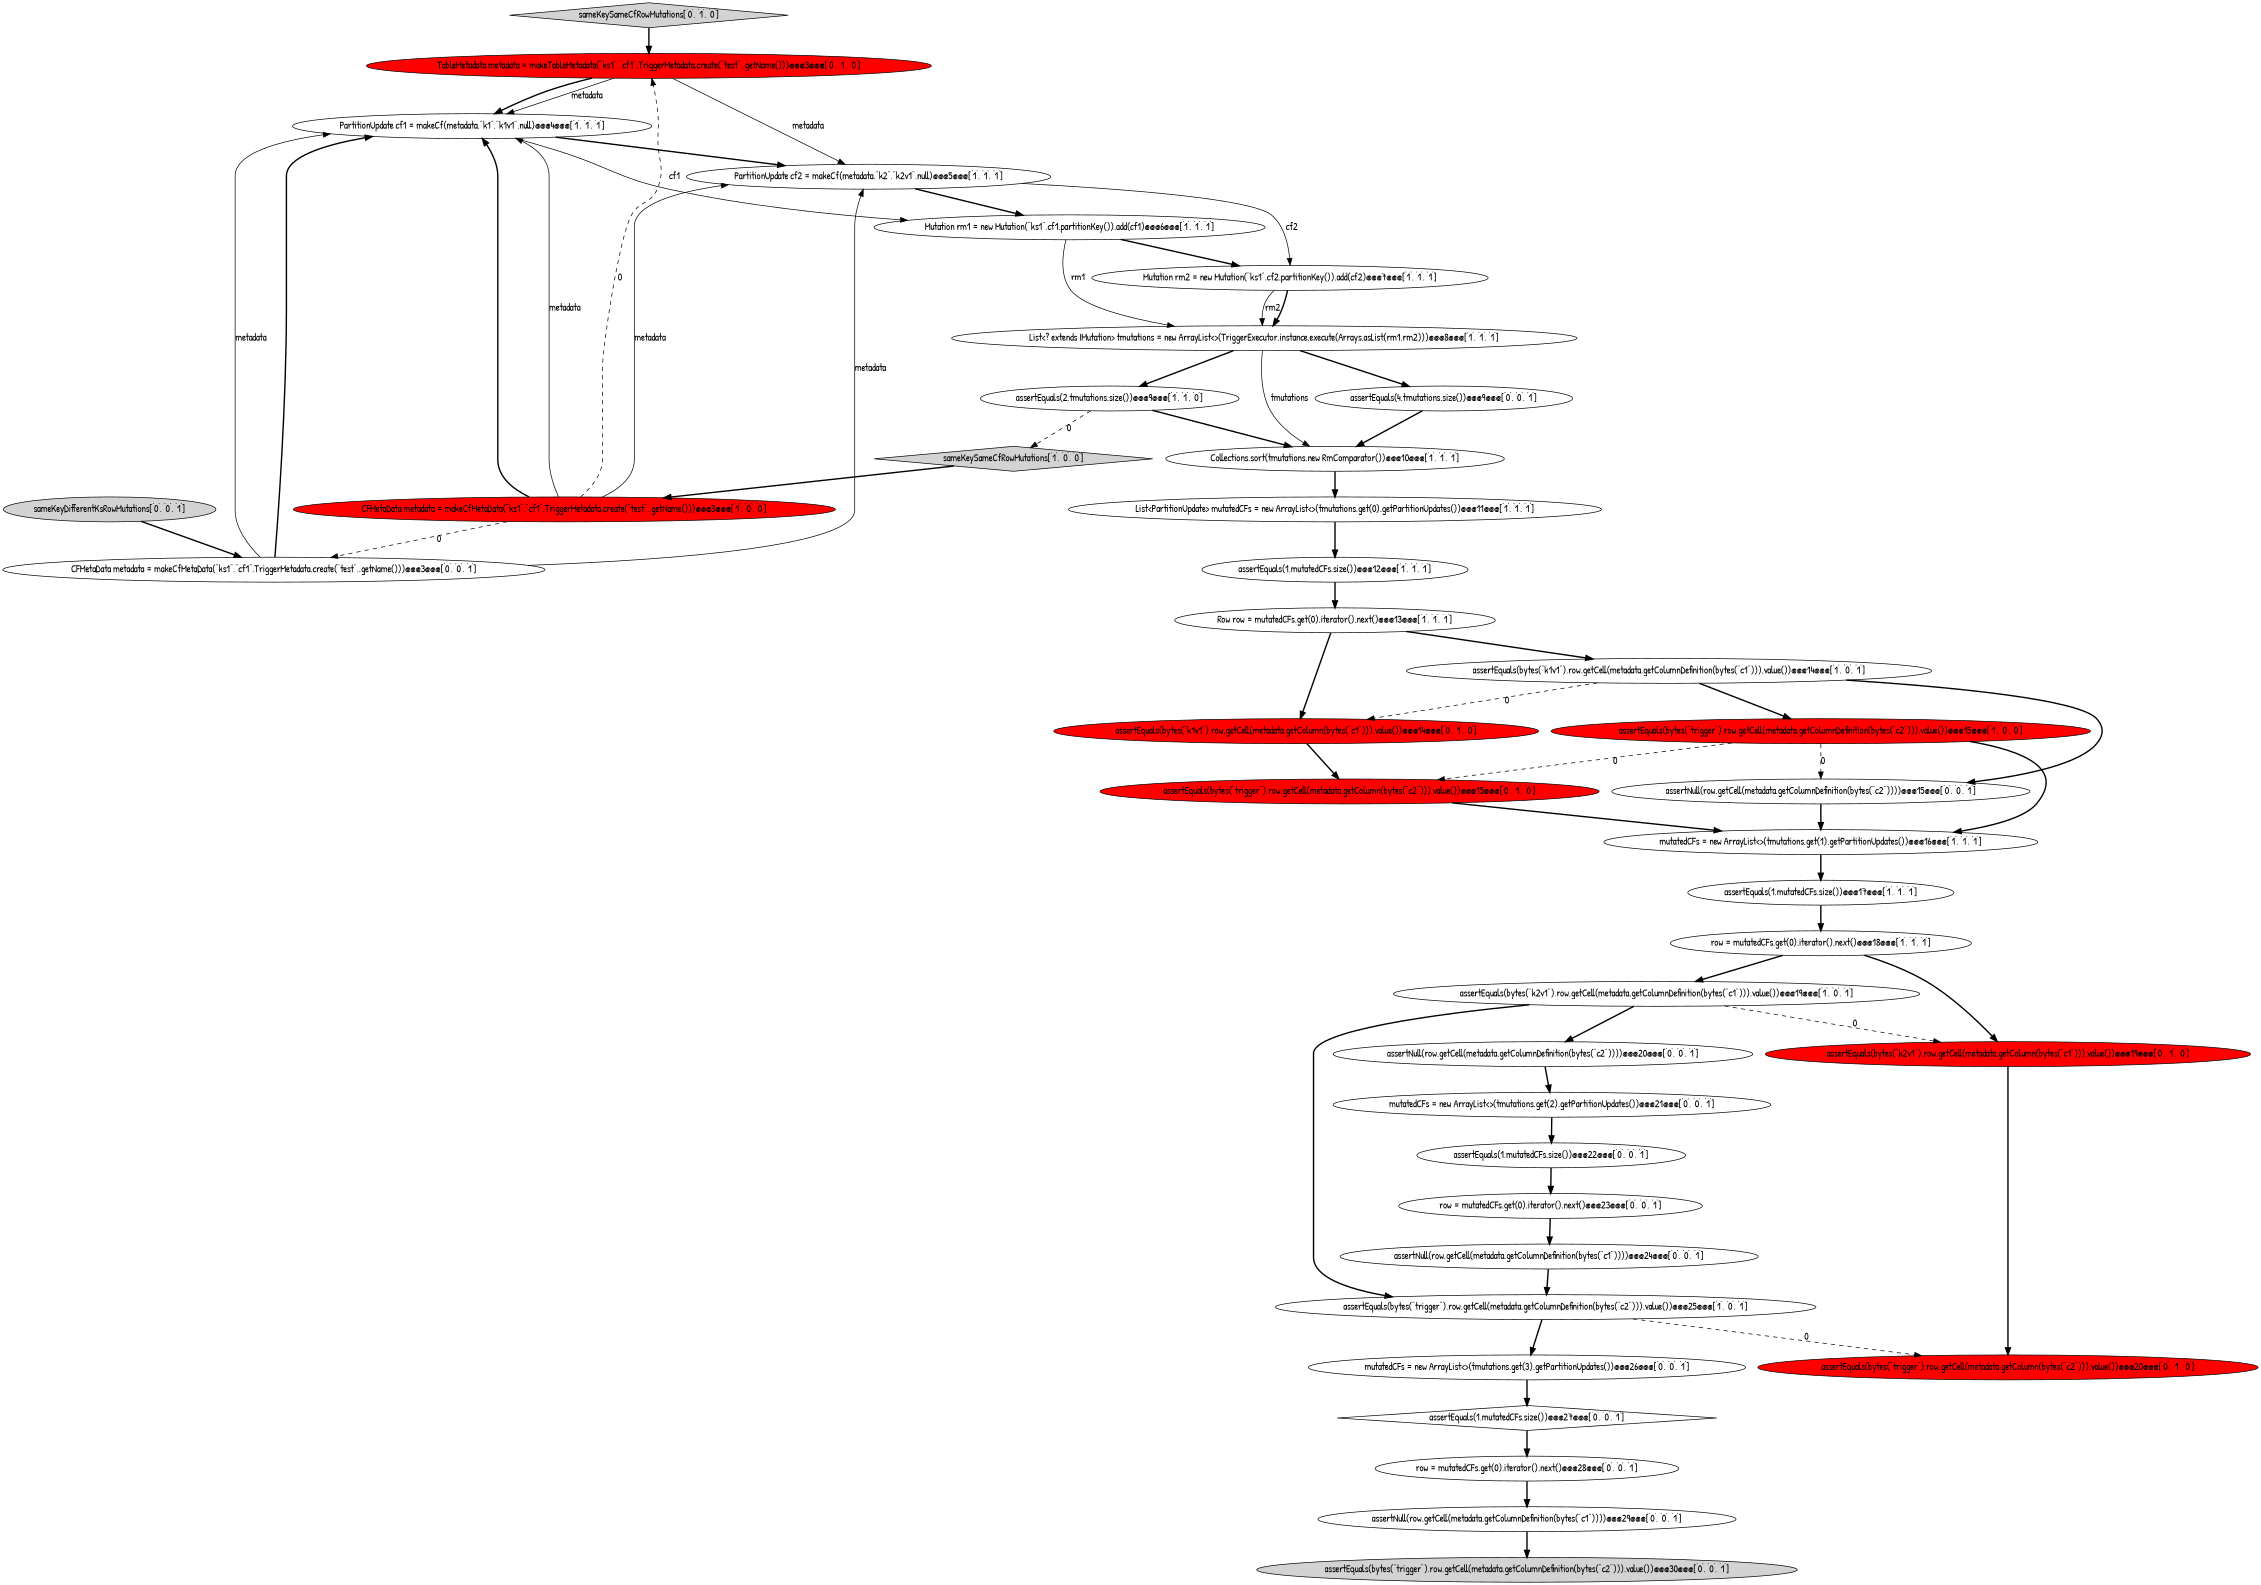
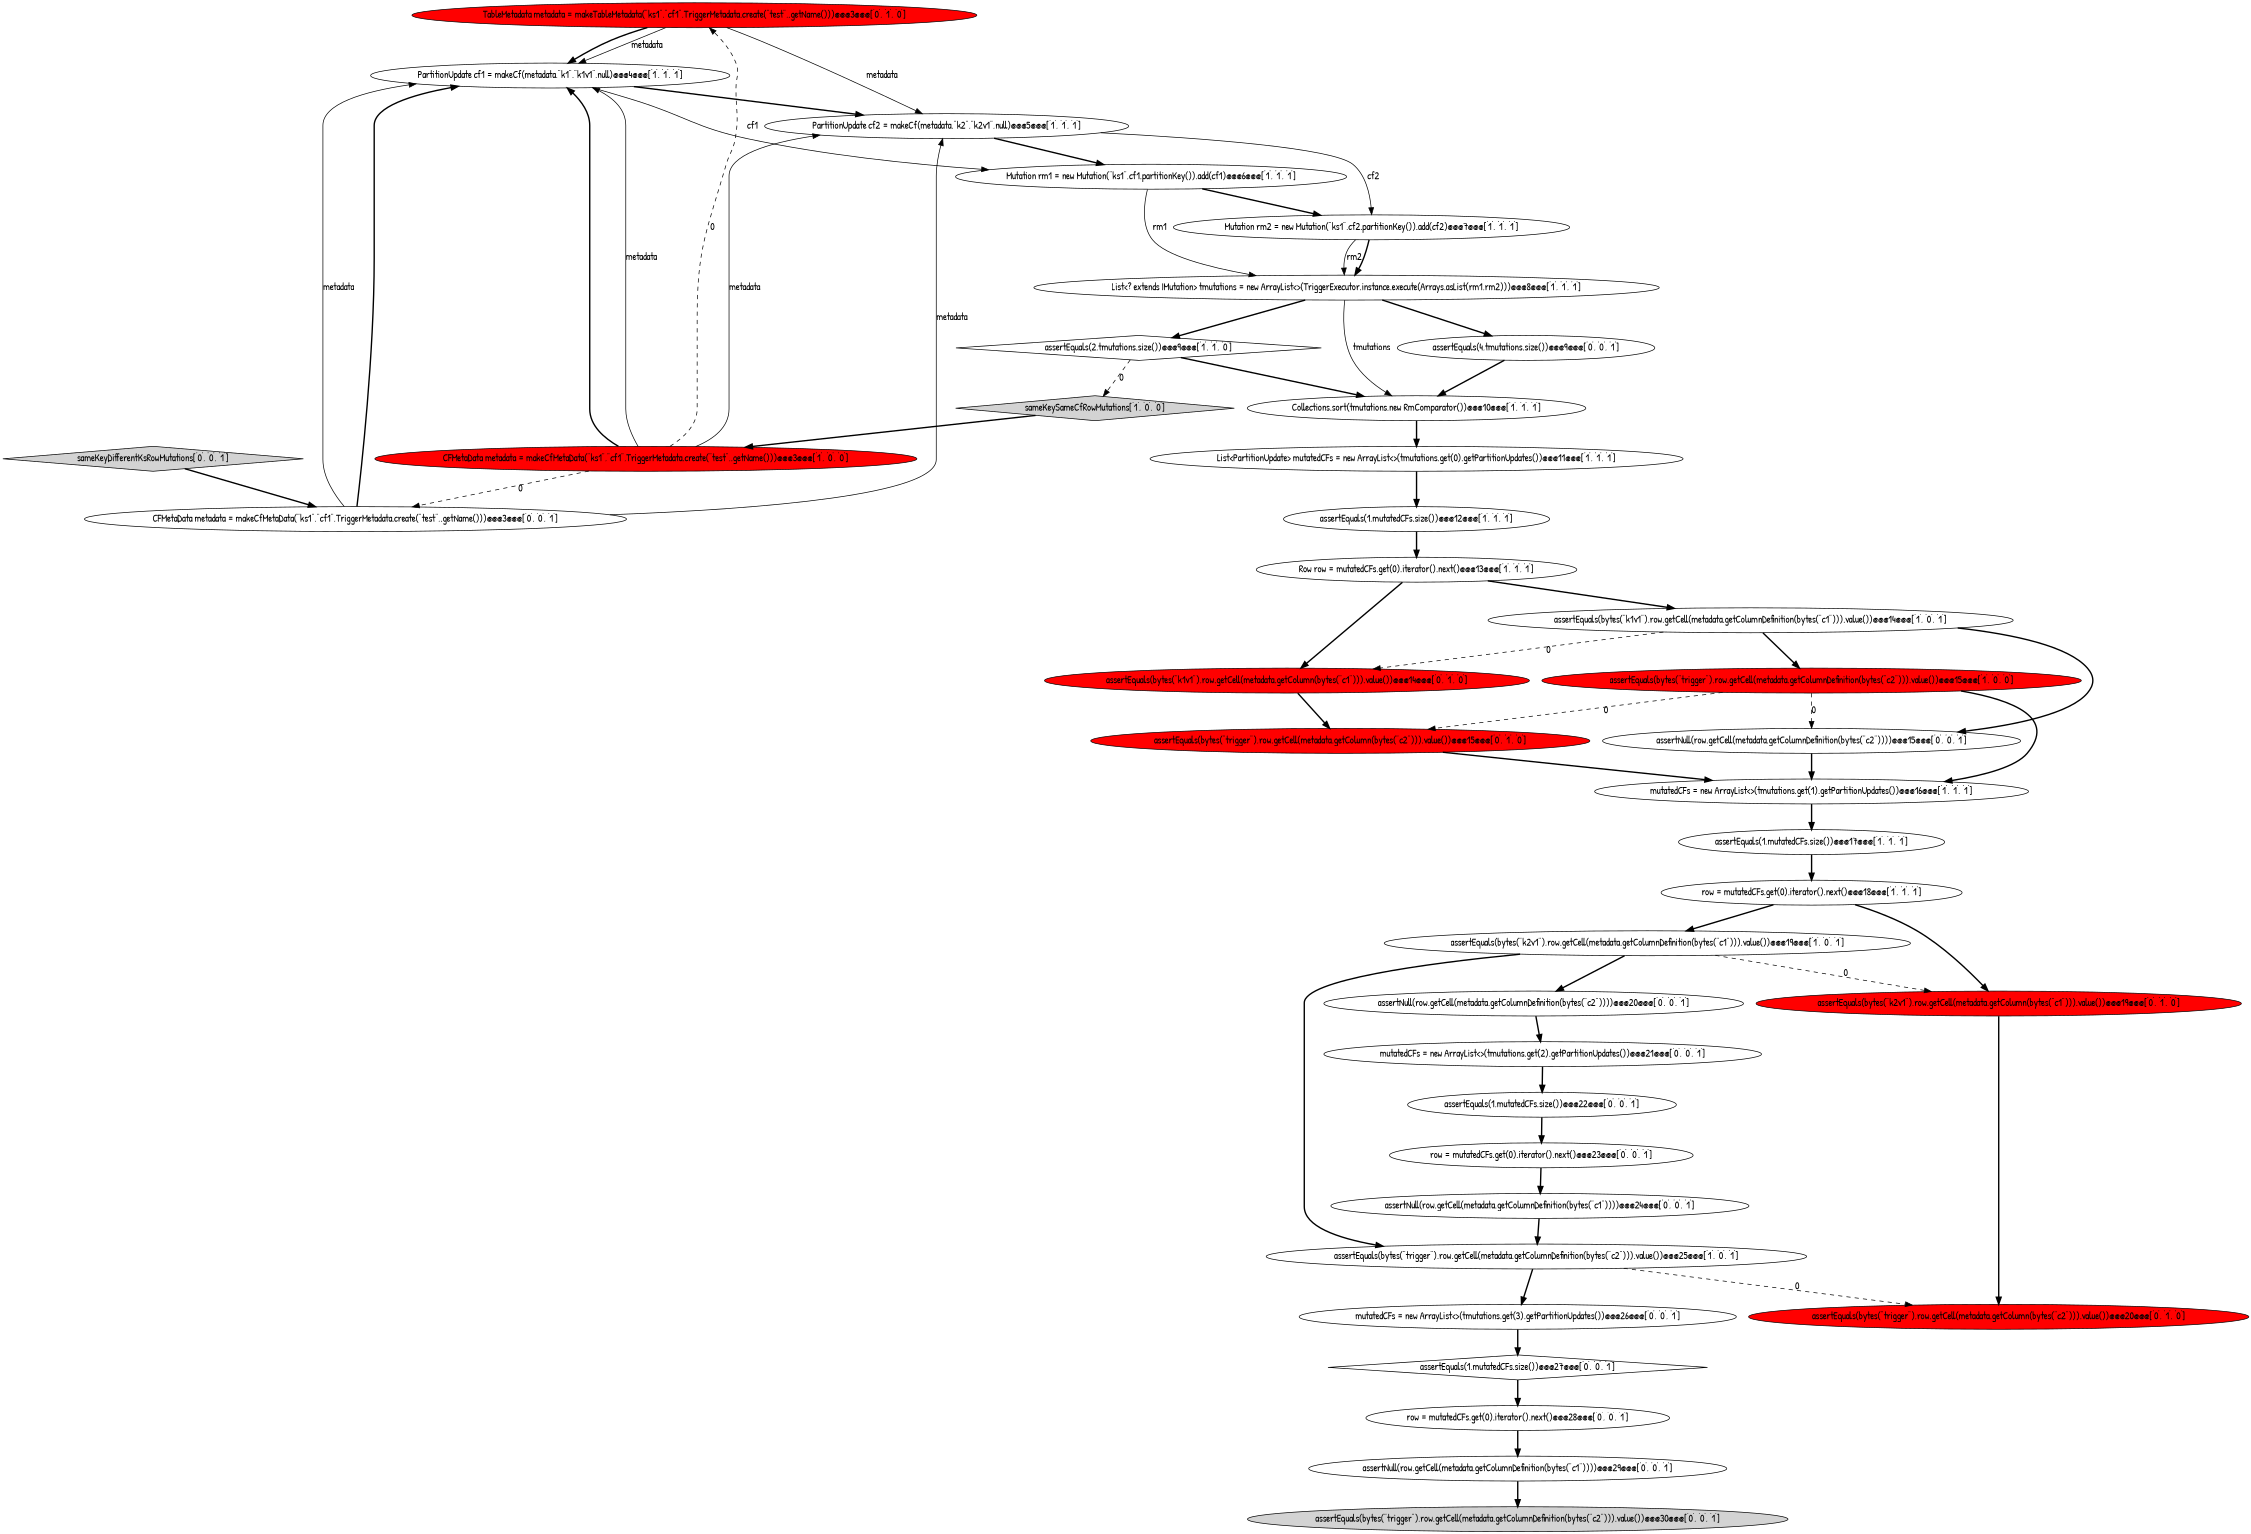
node "sameKeySameCfRowMutations['0', '1', '0']": removed
node "assertEquals(2,tmutations.size())@@@9@@@['1', '1', '0']": shape ellipse -> diamond
node "sameKeyDifferentKsRowMutations['0', '0', '1']": shape ellipse -> diamond
